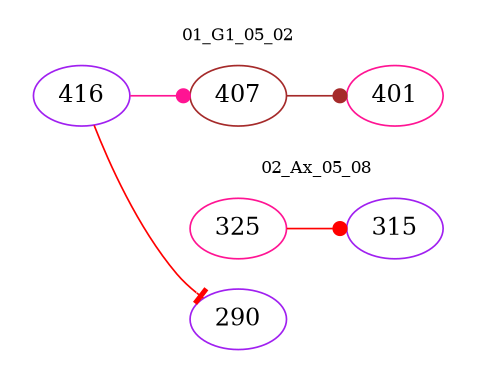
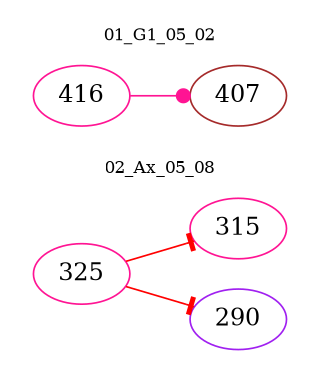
node "416": color purple -> deeppink
node "401": removed
edge "416" -> "290": now "325" -> "290"
edge "325" -> "315": arrowhead dot -> tee
node "315": color purple -> deeppink
